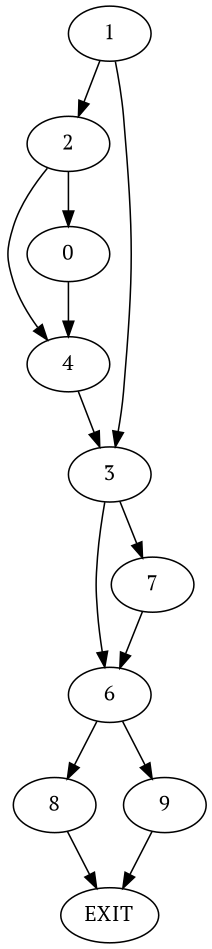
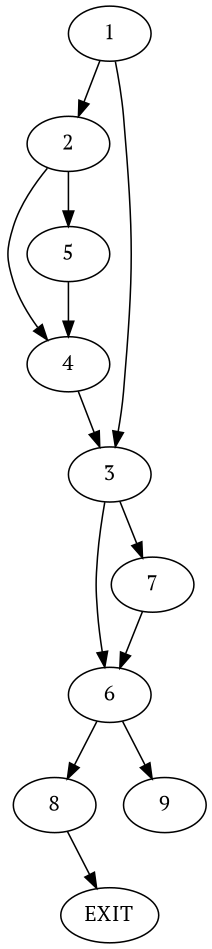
node "0": label "0" -> "5"
edge "9" -> "EXIT": removed
